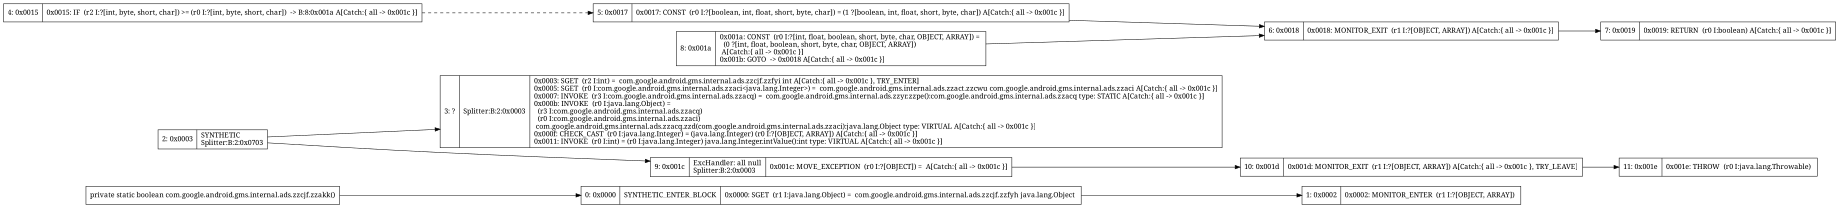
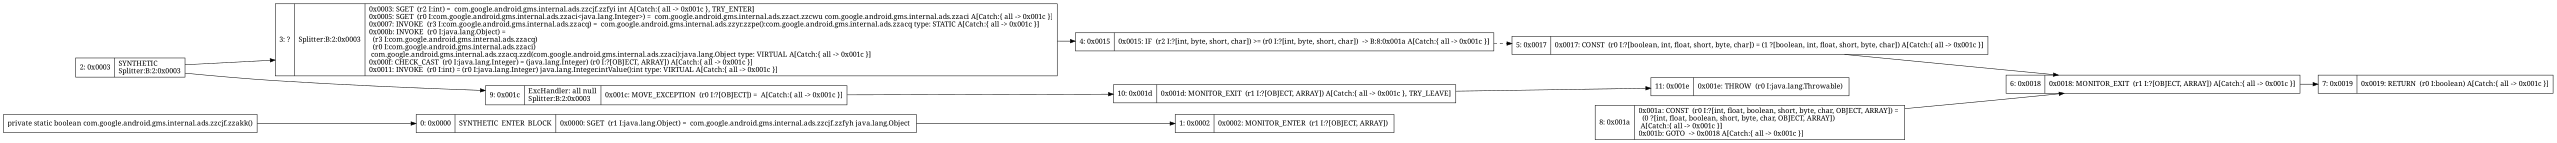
edge "3: ?" -> "4: 0x0015": added
node "2: 0x0003": text "Splitter:B:2:0x0703" -> "Splitter:B:2:0x0003"
